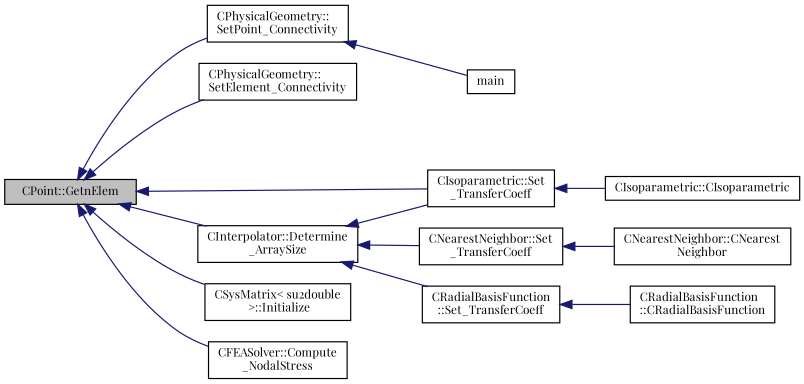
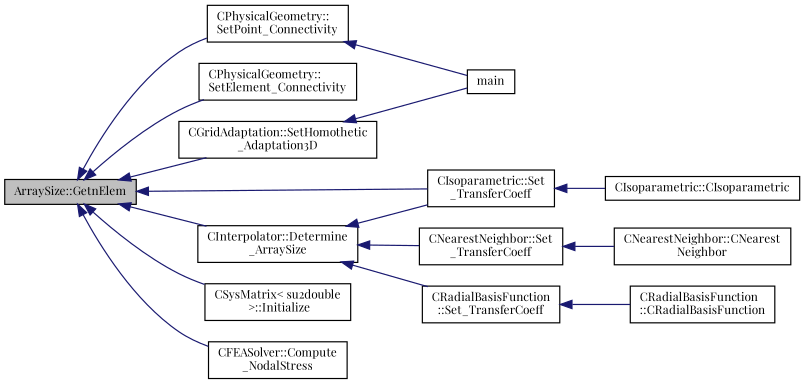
node "CGridAdaptation::SetHomothetic _Adaptation3D": added
node "CPoint::GetnElem": label "CPoint::GetnElem" -> "ArraySize::GetnElem"
